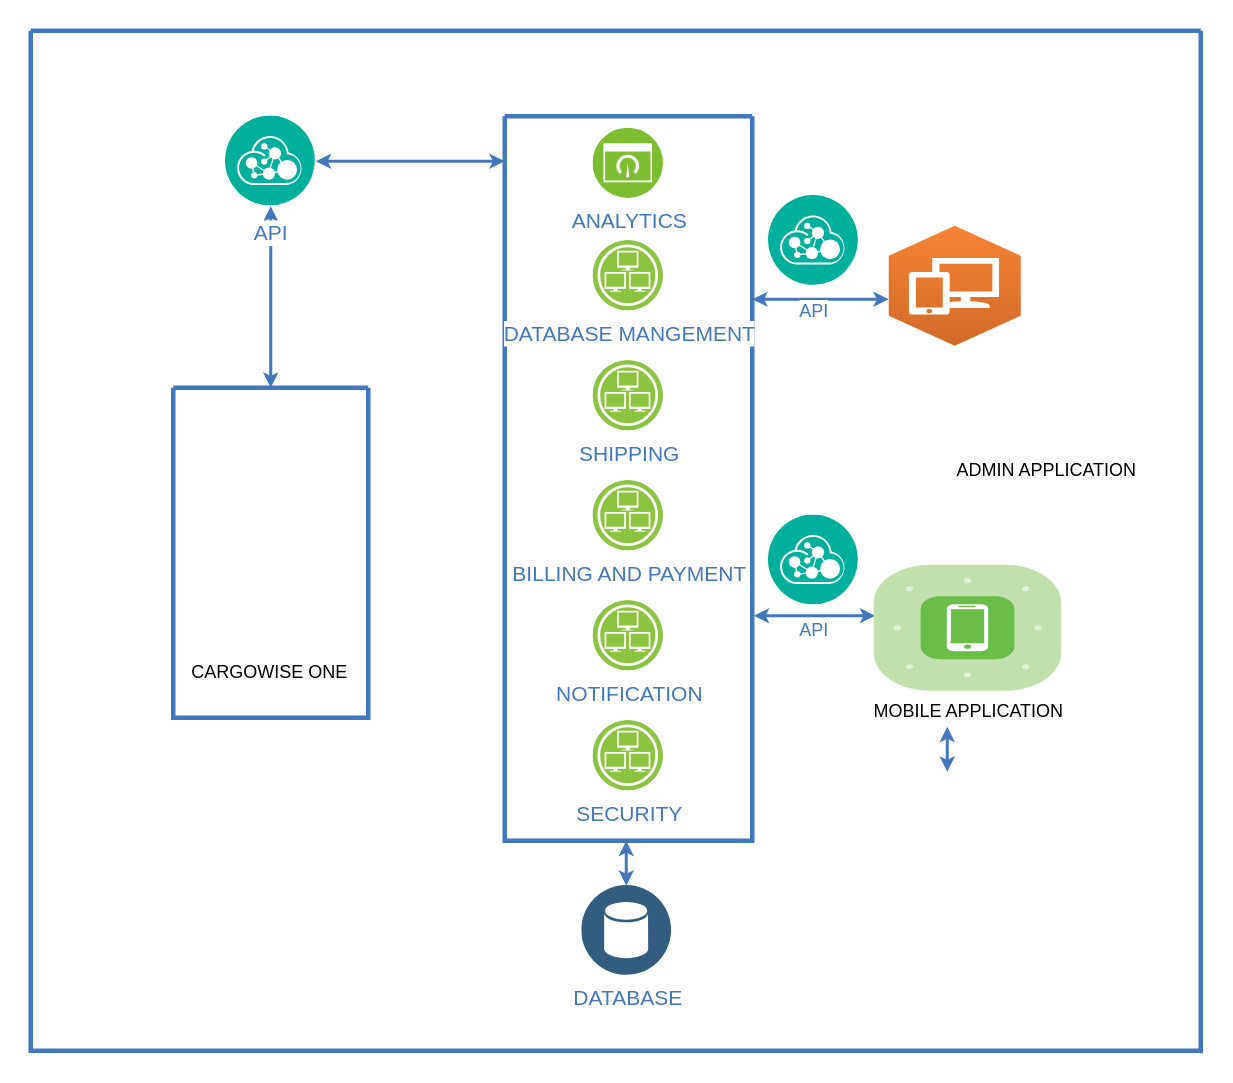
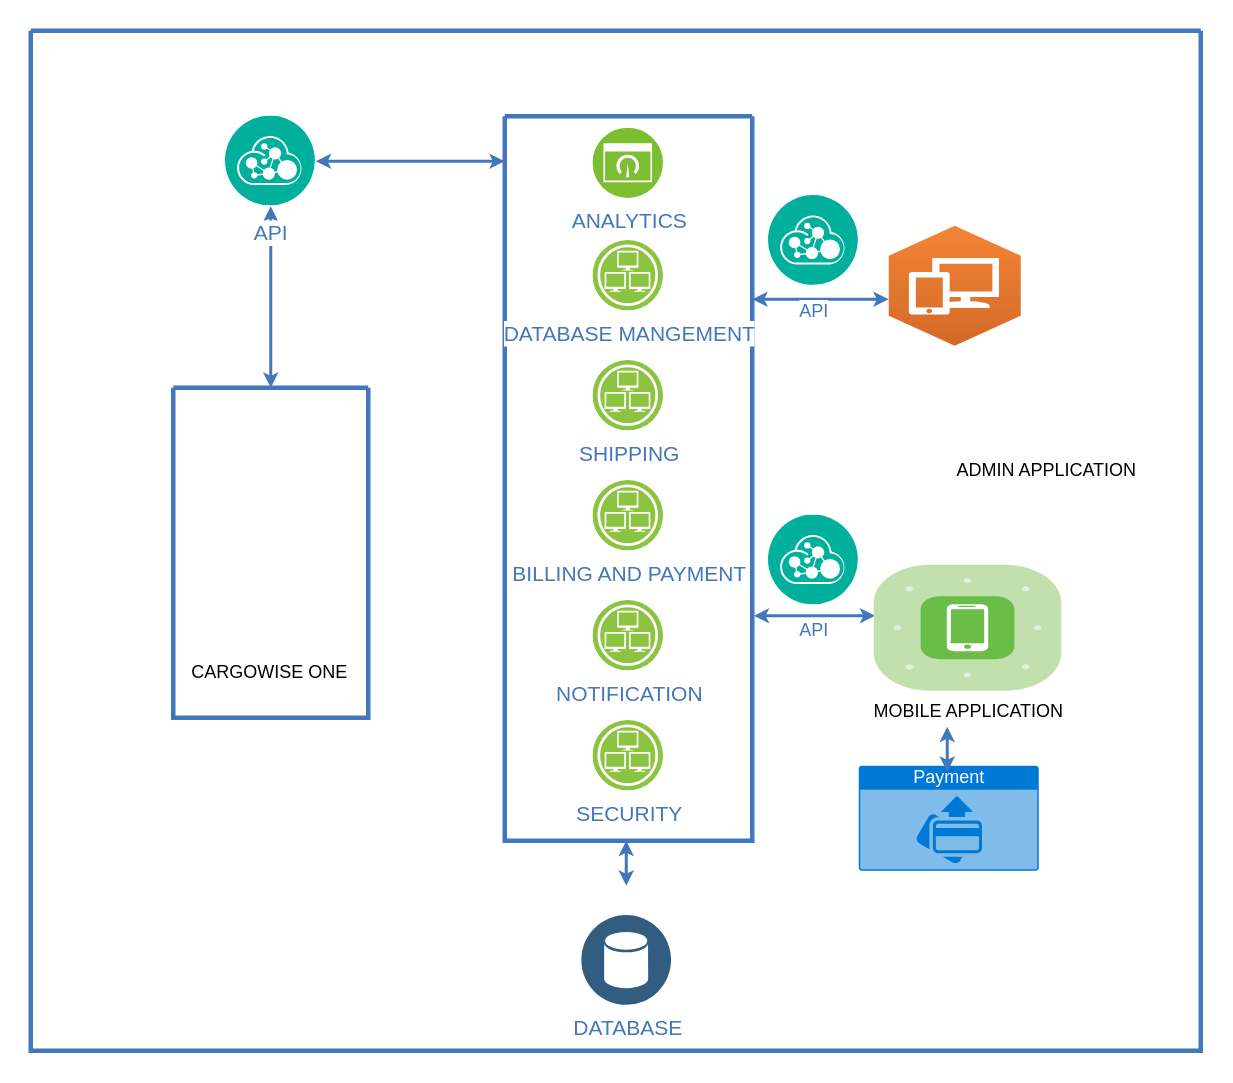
node "Payment": added
node "DATABASE": moved (627, 931) -> (627, 961)
